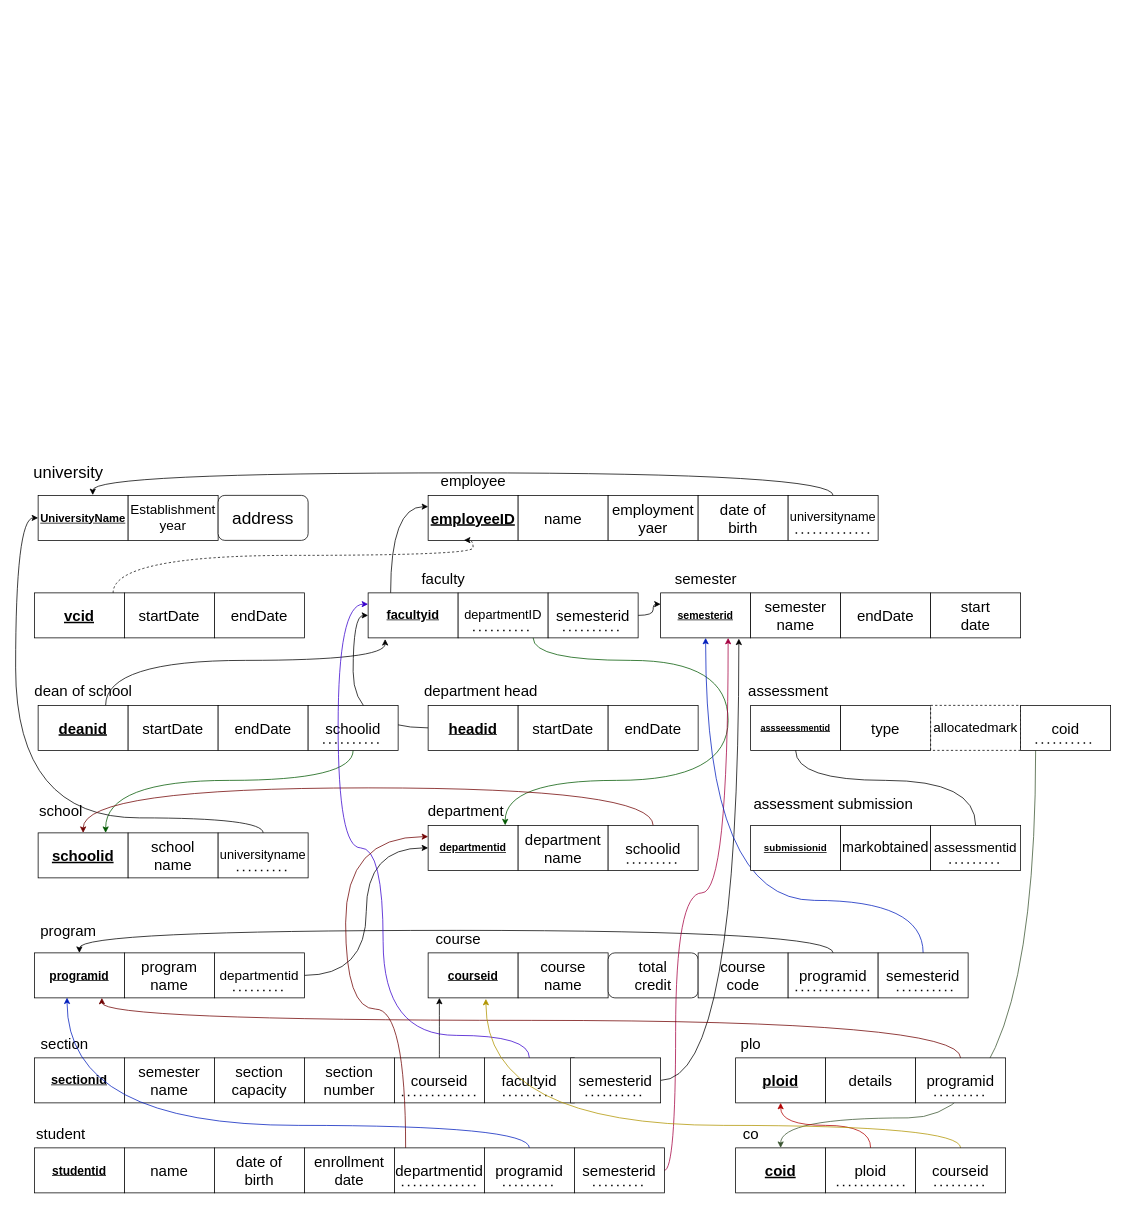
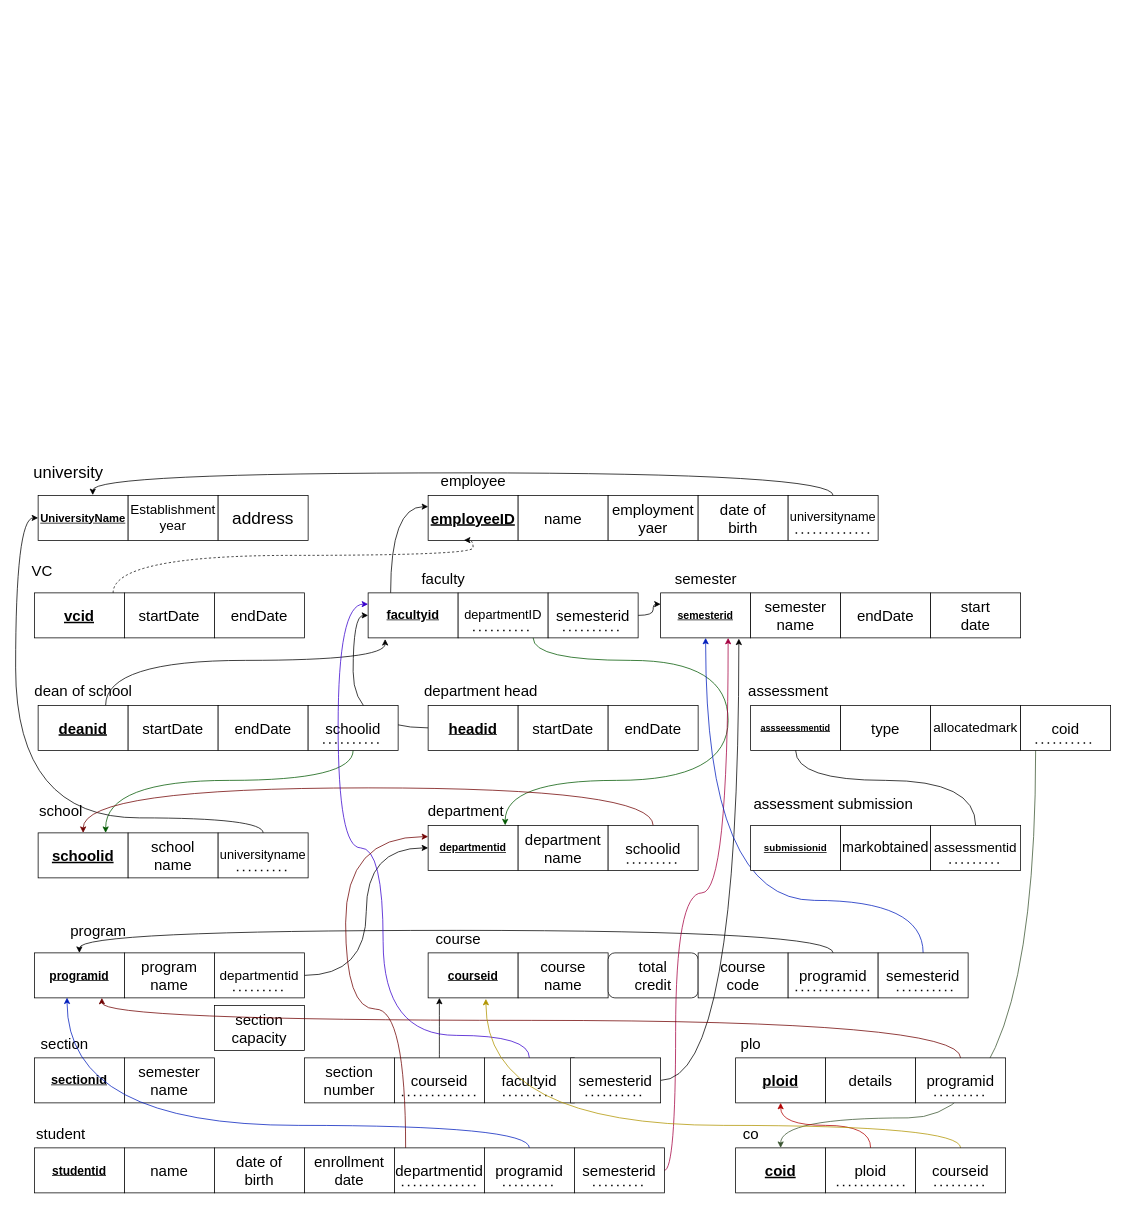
node "address": shape rounded rectangle -> rectangle
node "VC": added
node "allocatedmark": style dashed -> solid
node "program": moved (68, 930) -> (98, 930)
node "section capacity": moved (259, 1080) -> (259, 1028)
